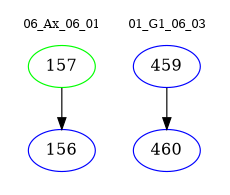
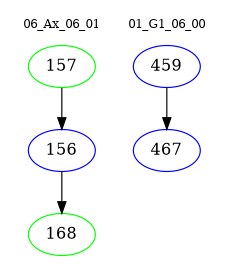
cluster "01_G1_06_03": label "01_G1_06_03" -> "01_G1_06_00"
node "460": label "460" -> "467"
node "168": added
